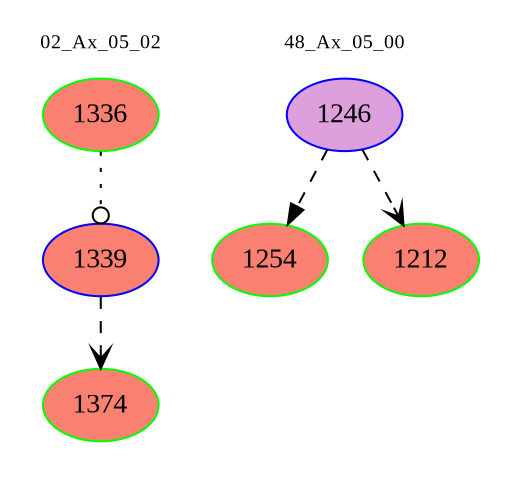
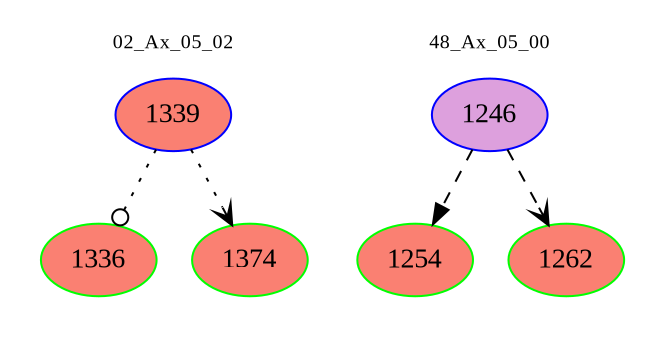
edge "1336" -> "1339": reversed
node "1212": label "1212" -> "1262"
edge "1339" -> "1374": style dashed -> dotted
